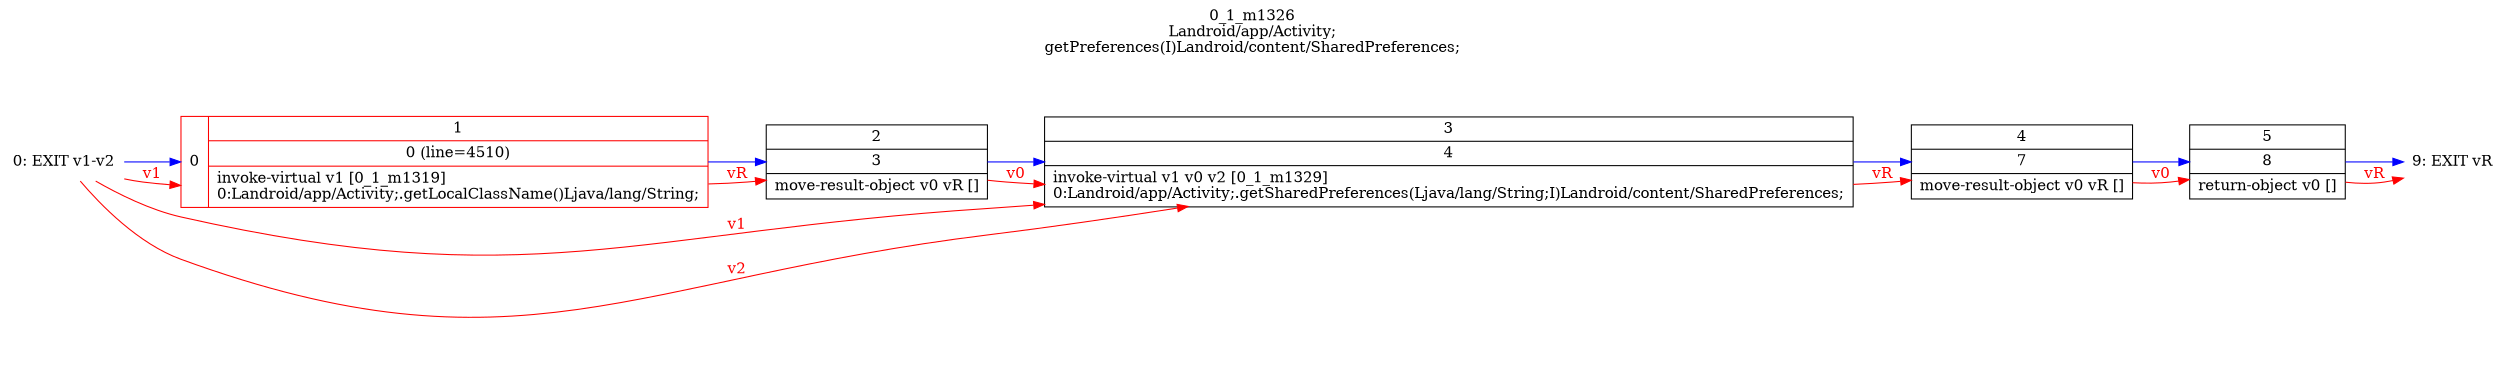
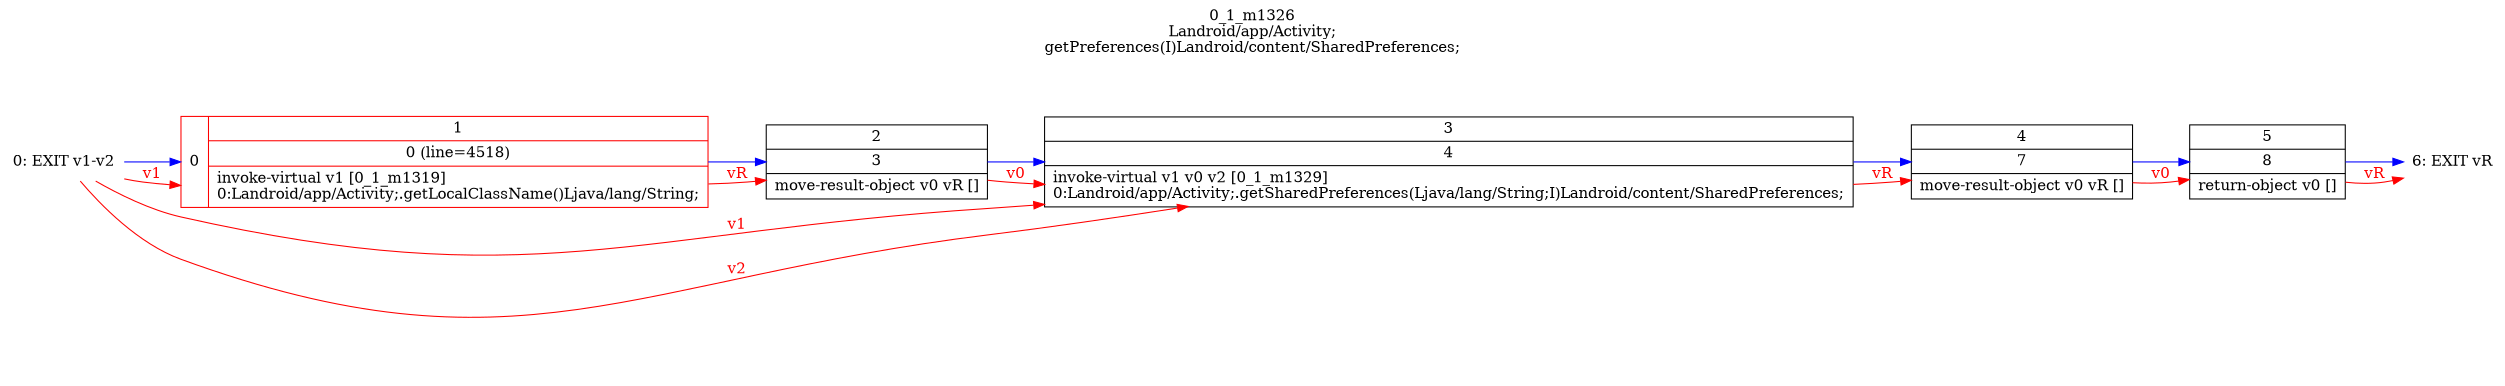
node "0": text "0 (line=4510)" -> "0 (line=4518)"
node "9: EXIT vR": label "9: EXIT vR" -> "6: EXIT vR"
